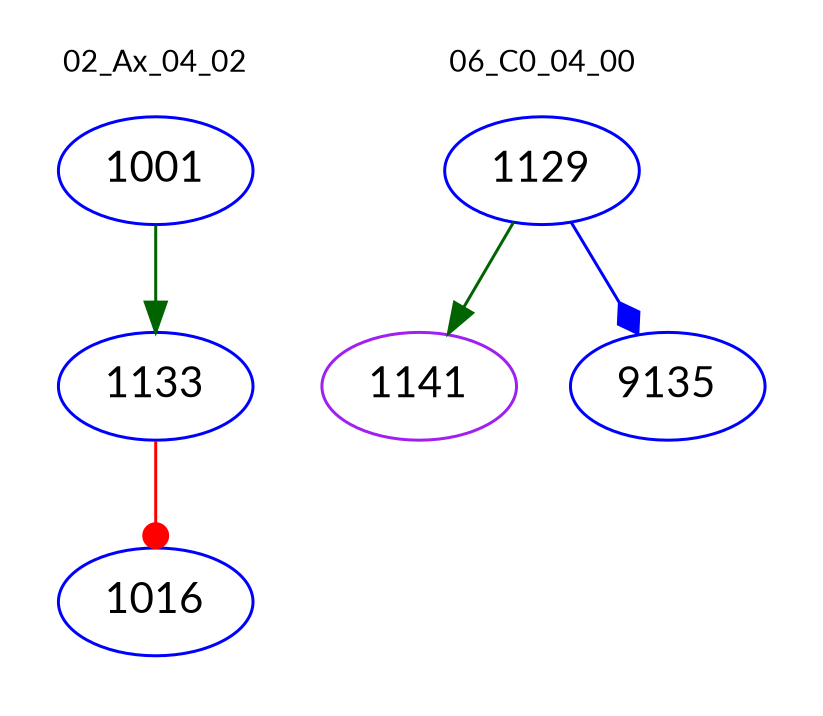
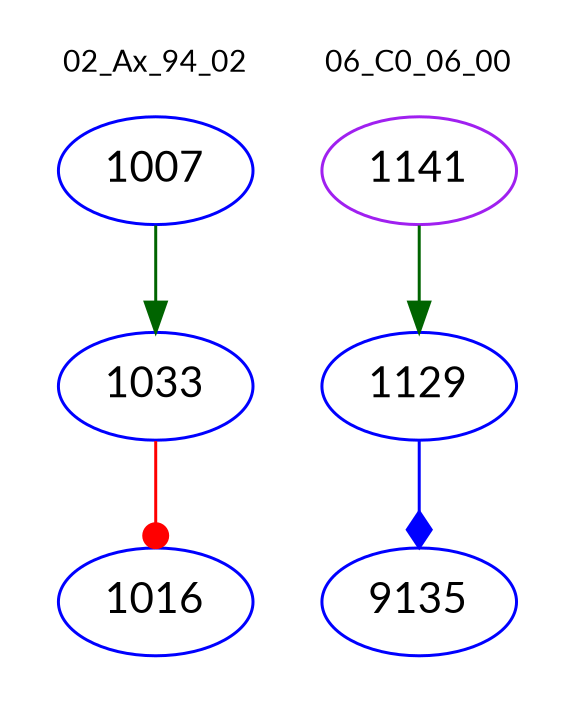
cluster "02_Ax_04_02": label "02_Ax_04_02" -> "02_Ax_94_02"
cluster "06_C0_04_00": label "06_C0_04_00" -> "06_C0_06_00"
node "1001": label "1001" -> "1007"
edge "1129" -> "1141": reversed
node "1133": label "1133" -> "1033"
